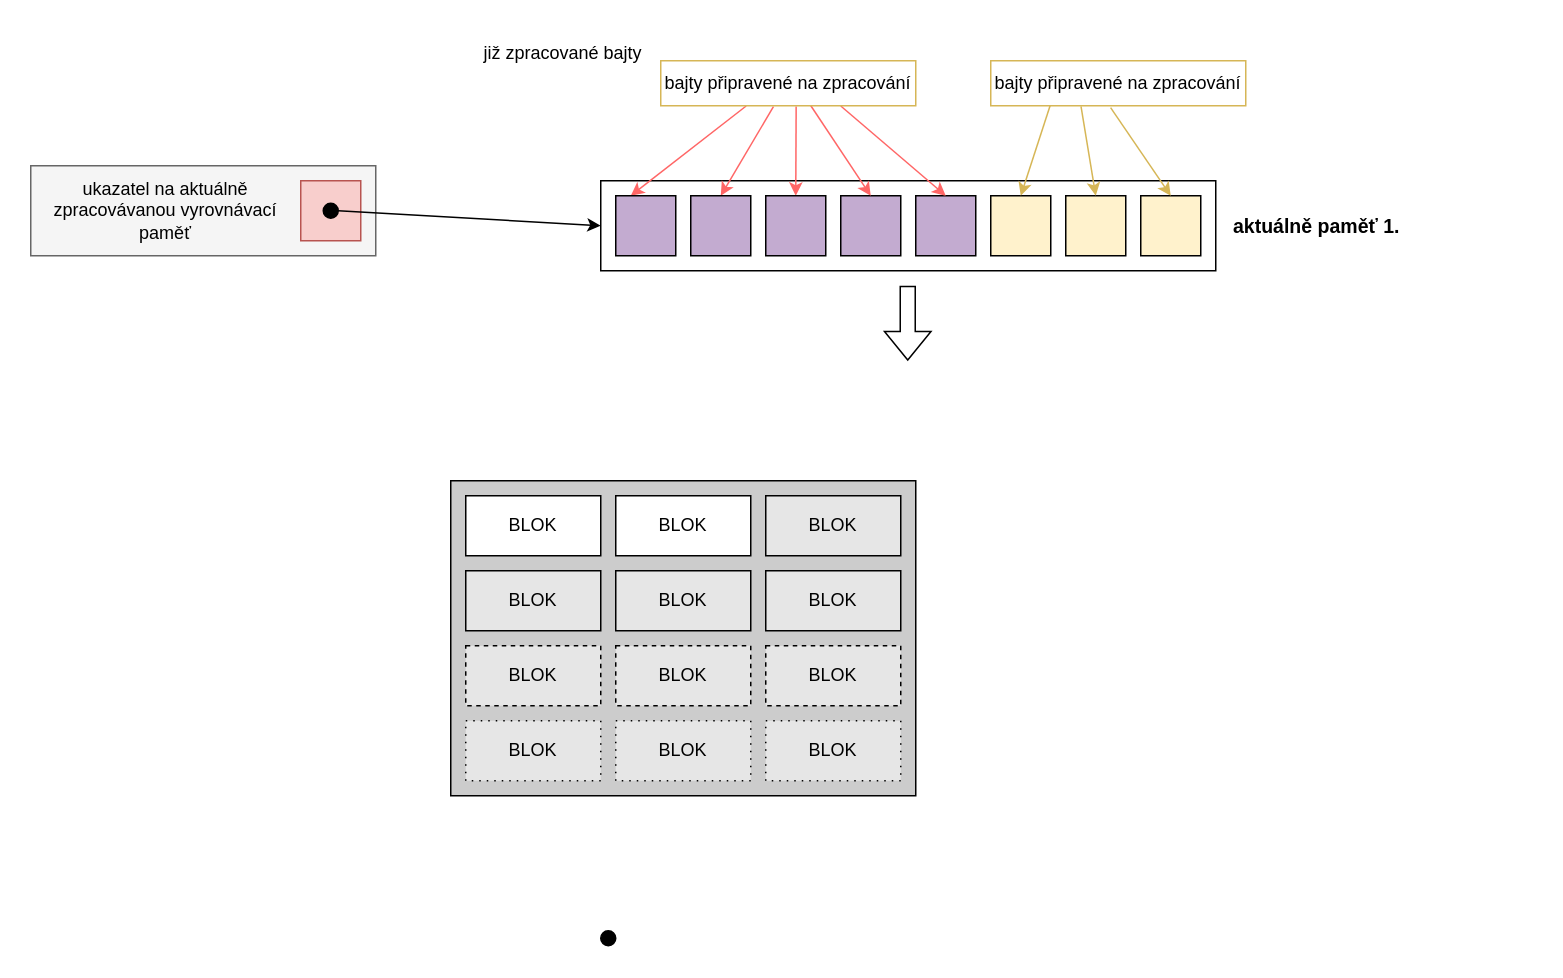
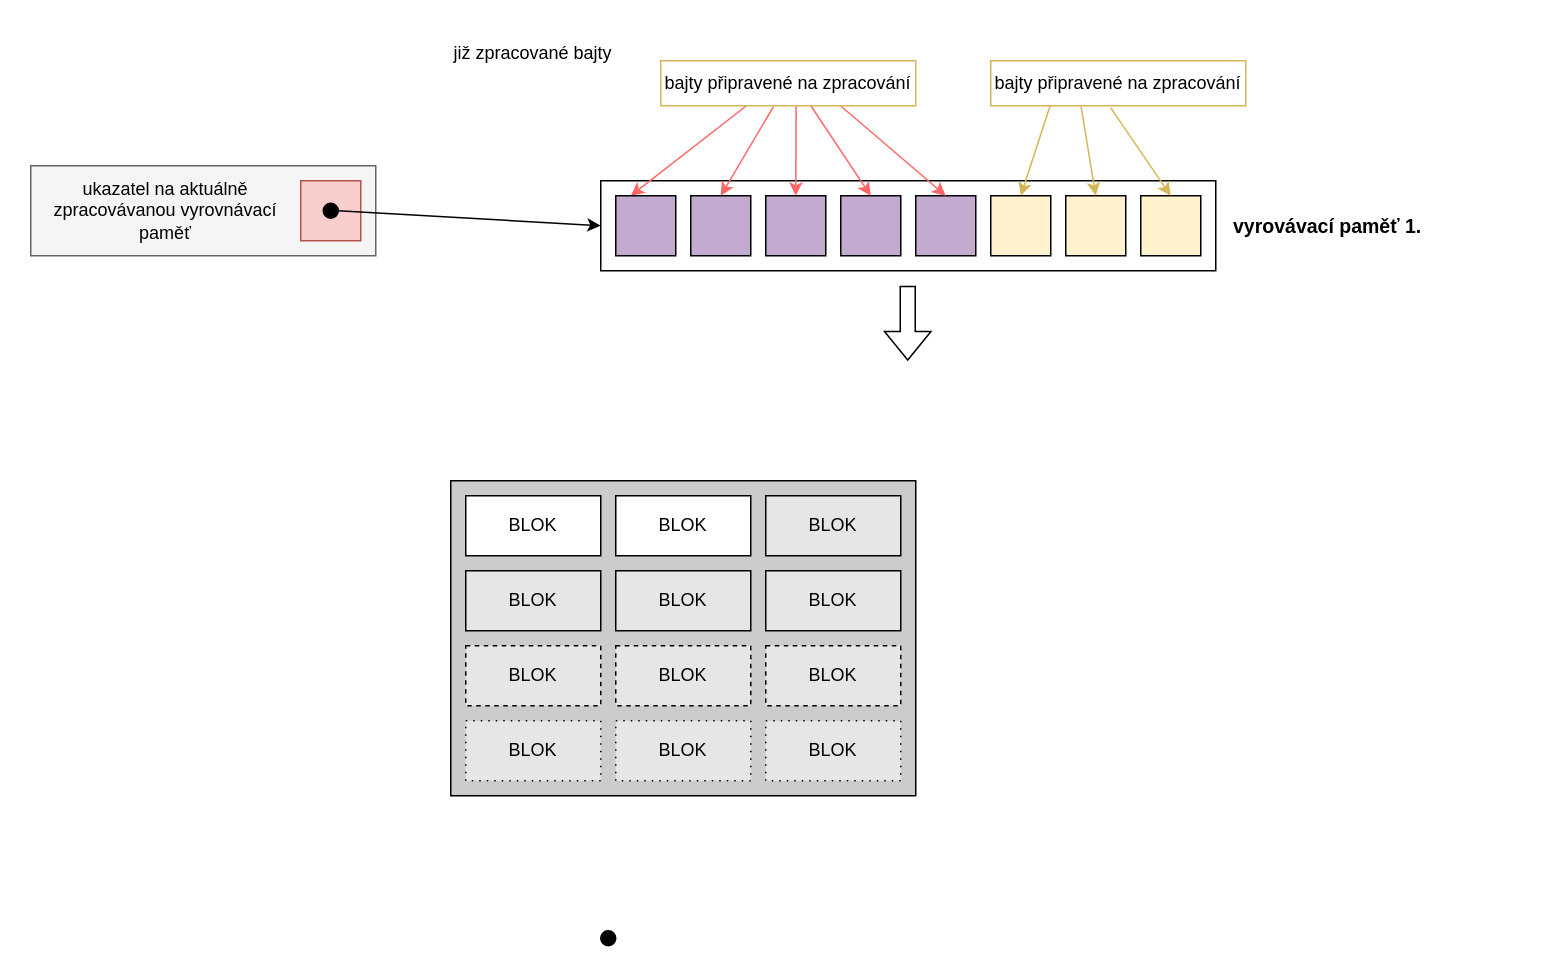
node "již zpracované bajty": moved (563, 53) -> (533, 53)
node "aktuálně paměť 1.": label "aktuálně paměť 1." -> "vyrovávací paměť 1."
